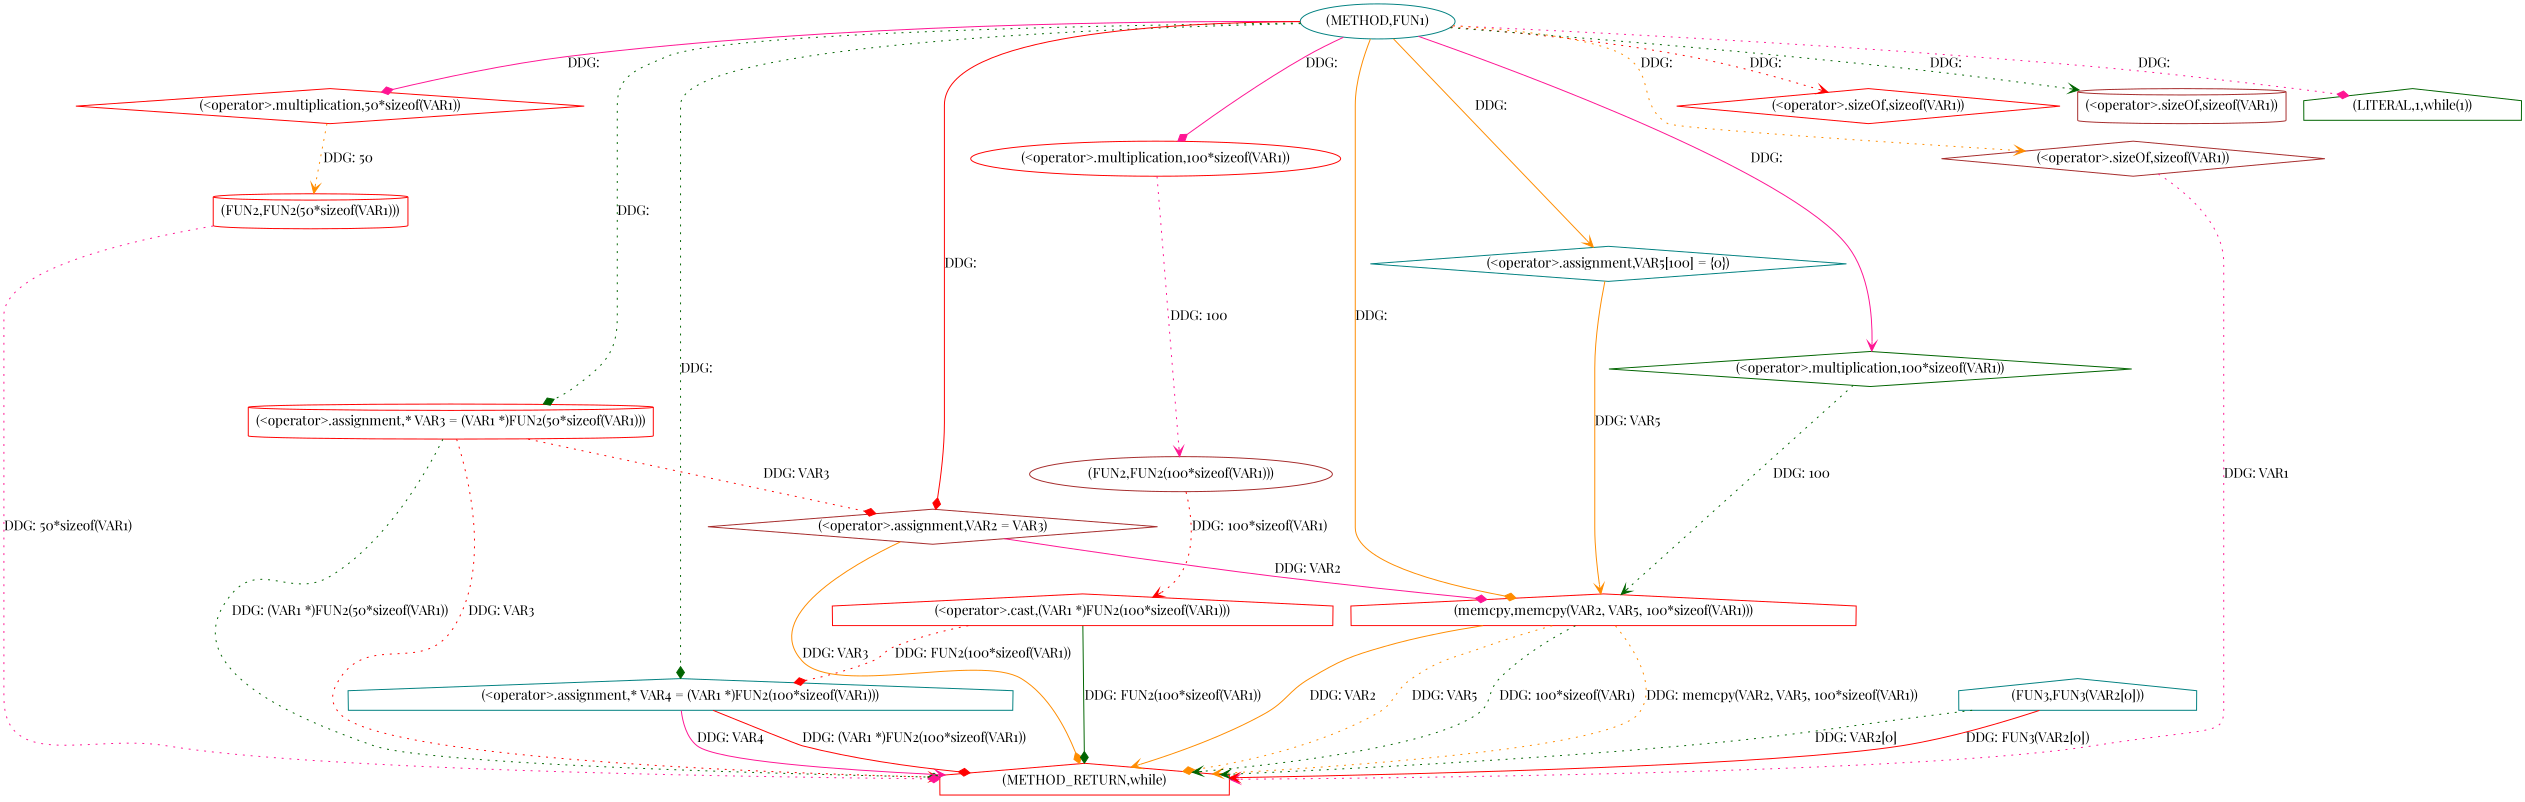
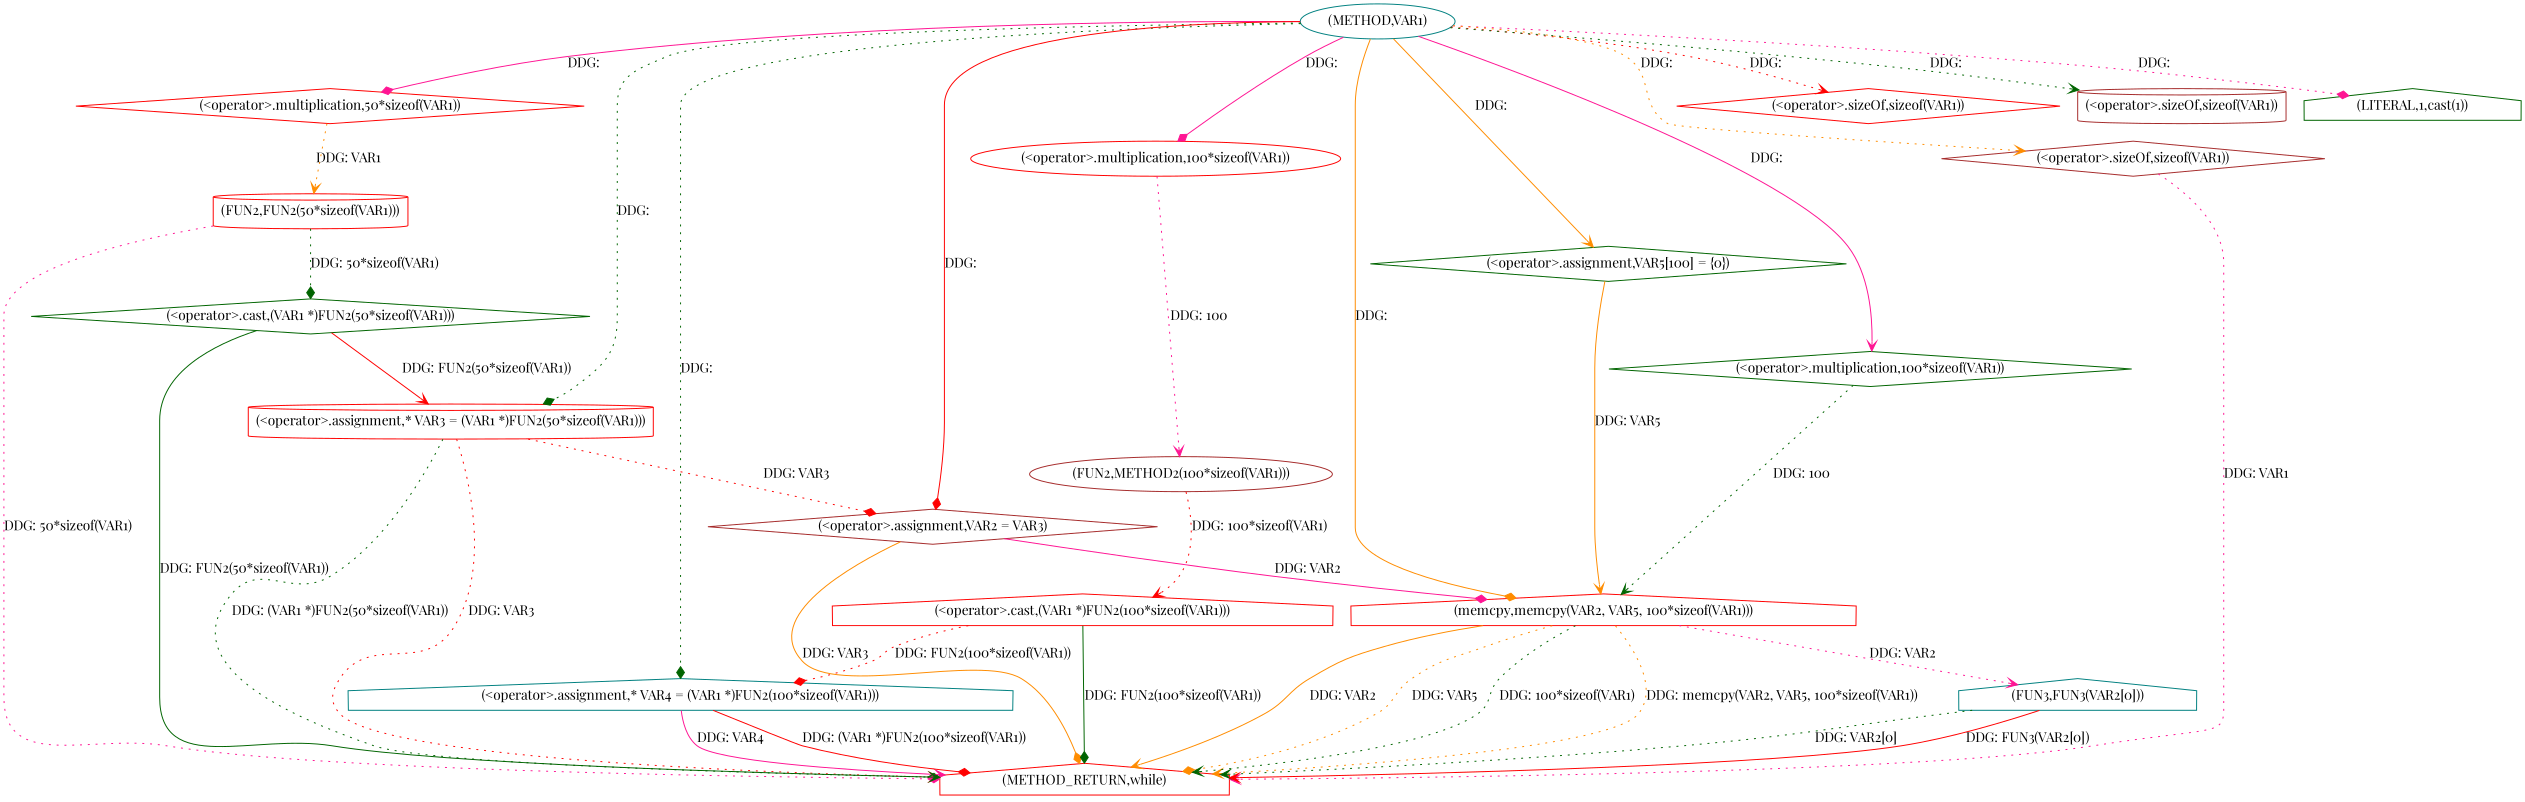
node "(METHOD,FUN1)": label "(METHOD,FUN1)" -> "(METHOD,VAR1)"
node "(LITERAL,1,while(1))": label "(LITERAL,1,while(1))" -> "(LITERAL,1,cast(1))"
edge "(<operator>.multiplication,50*sizeof(VAR1))" -> "(FUN2,FUN2(50*sizeof(VAR1)))": label "DDG: 50" -> "DDG: VAR1"
node "(<operator>.assignment,VAR5[100] = {0})": color teal -> darkgreen
node "(<operator>.cast,(VAR1 *)FUN2(50*sizeof(VAR1)))": added
node "(FUN2,FUN2(100*sizeof(VAR1)))": label "(FUN2,FUN2(100*sizeof(VAR1)))" -> "(FUN2,METHOD2(100*sizeof(VAR1)))"
edge "(memcpy,memcpy(VAR2, VAR5, 100*sizeof(VAR1)))" -> "(FUN3,FUN3(VAR2[0]))": added, label "DDG: VAR2"
